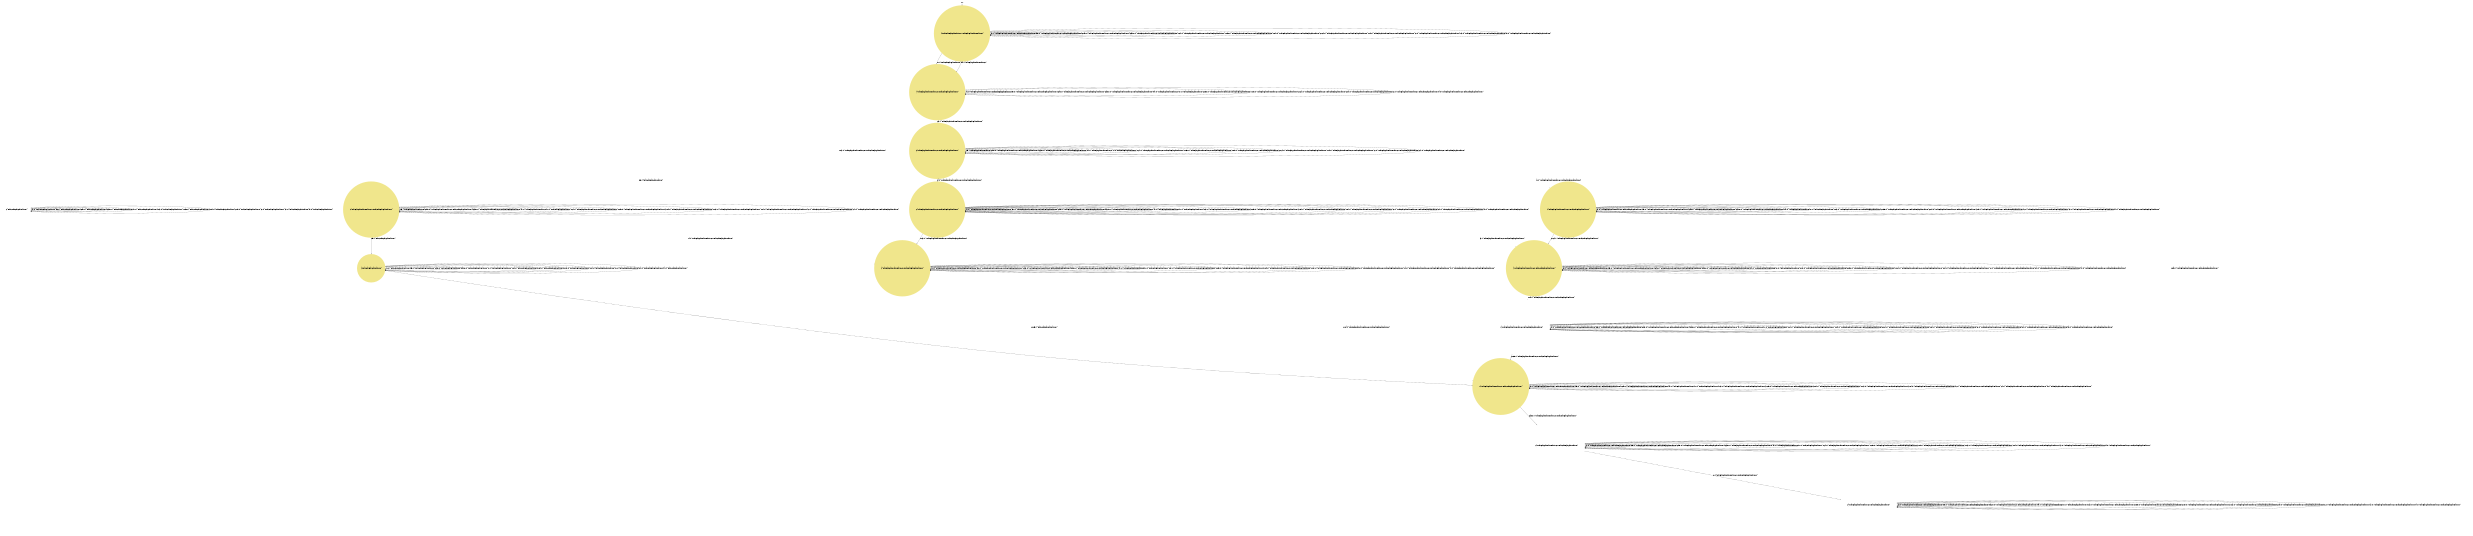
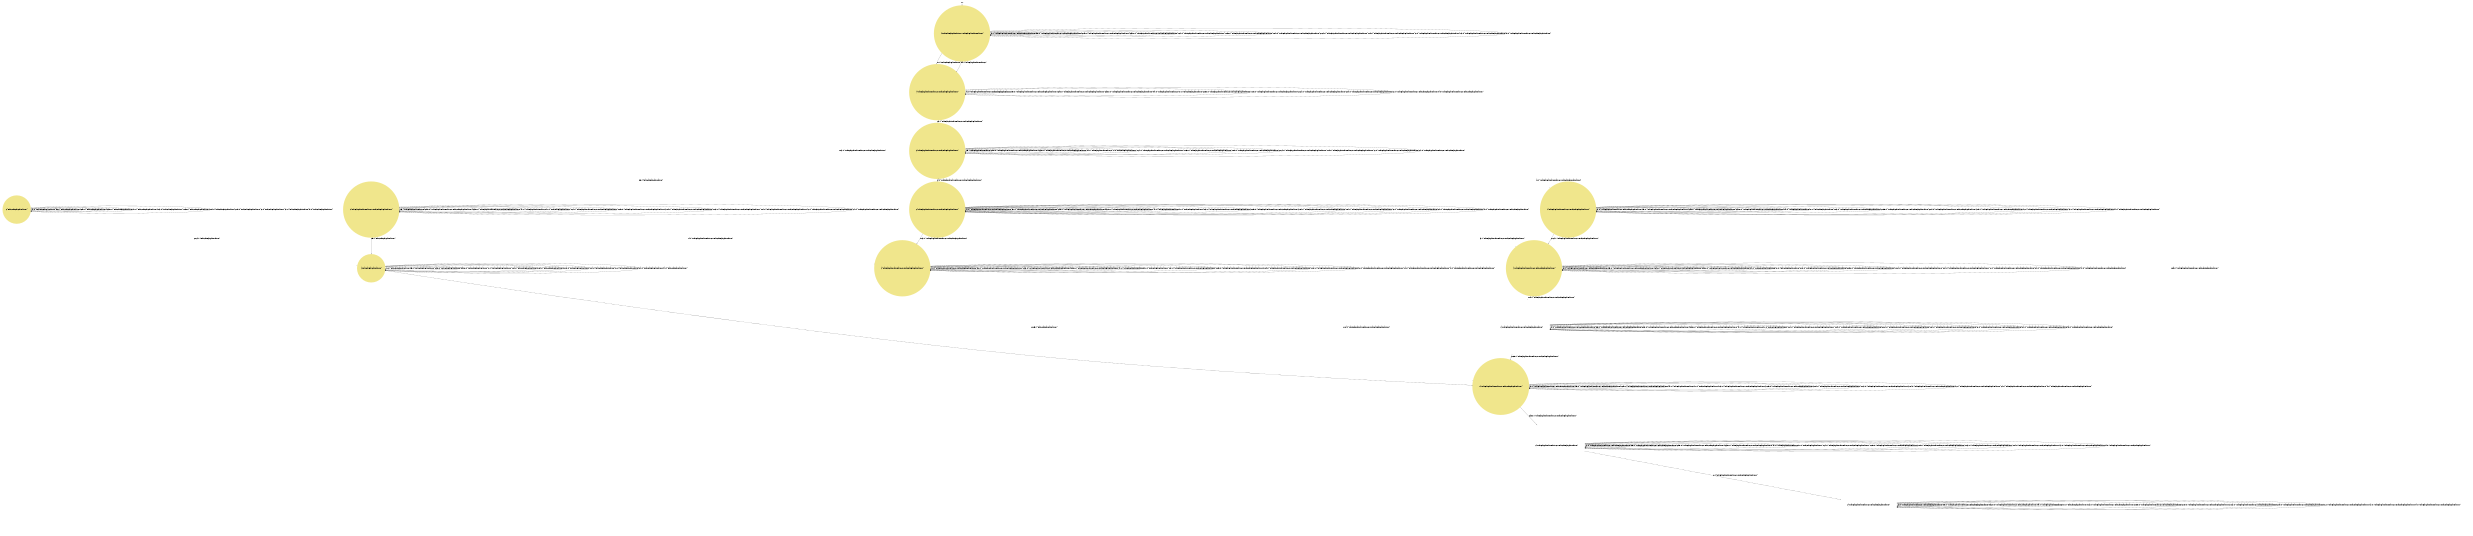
node "5@[((EUR and COF and TEA and CAP and TON and not DOL))]": fillcolor white -> khaki
edge "5@[((EUR and COF and TEA and CAP and TON and not DOL))]" -> "8@[((EUR and COF and TEA and CAP and TON and not DOL))]": added, label "pour_sugar / ok() [((EUR and COF and TEA and CAP and TON and not DOL))]"
